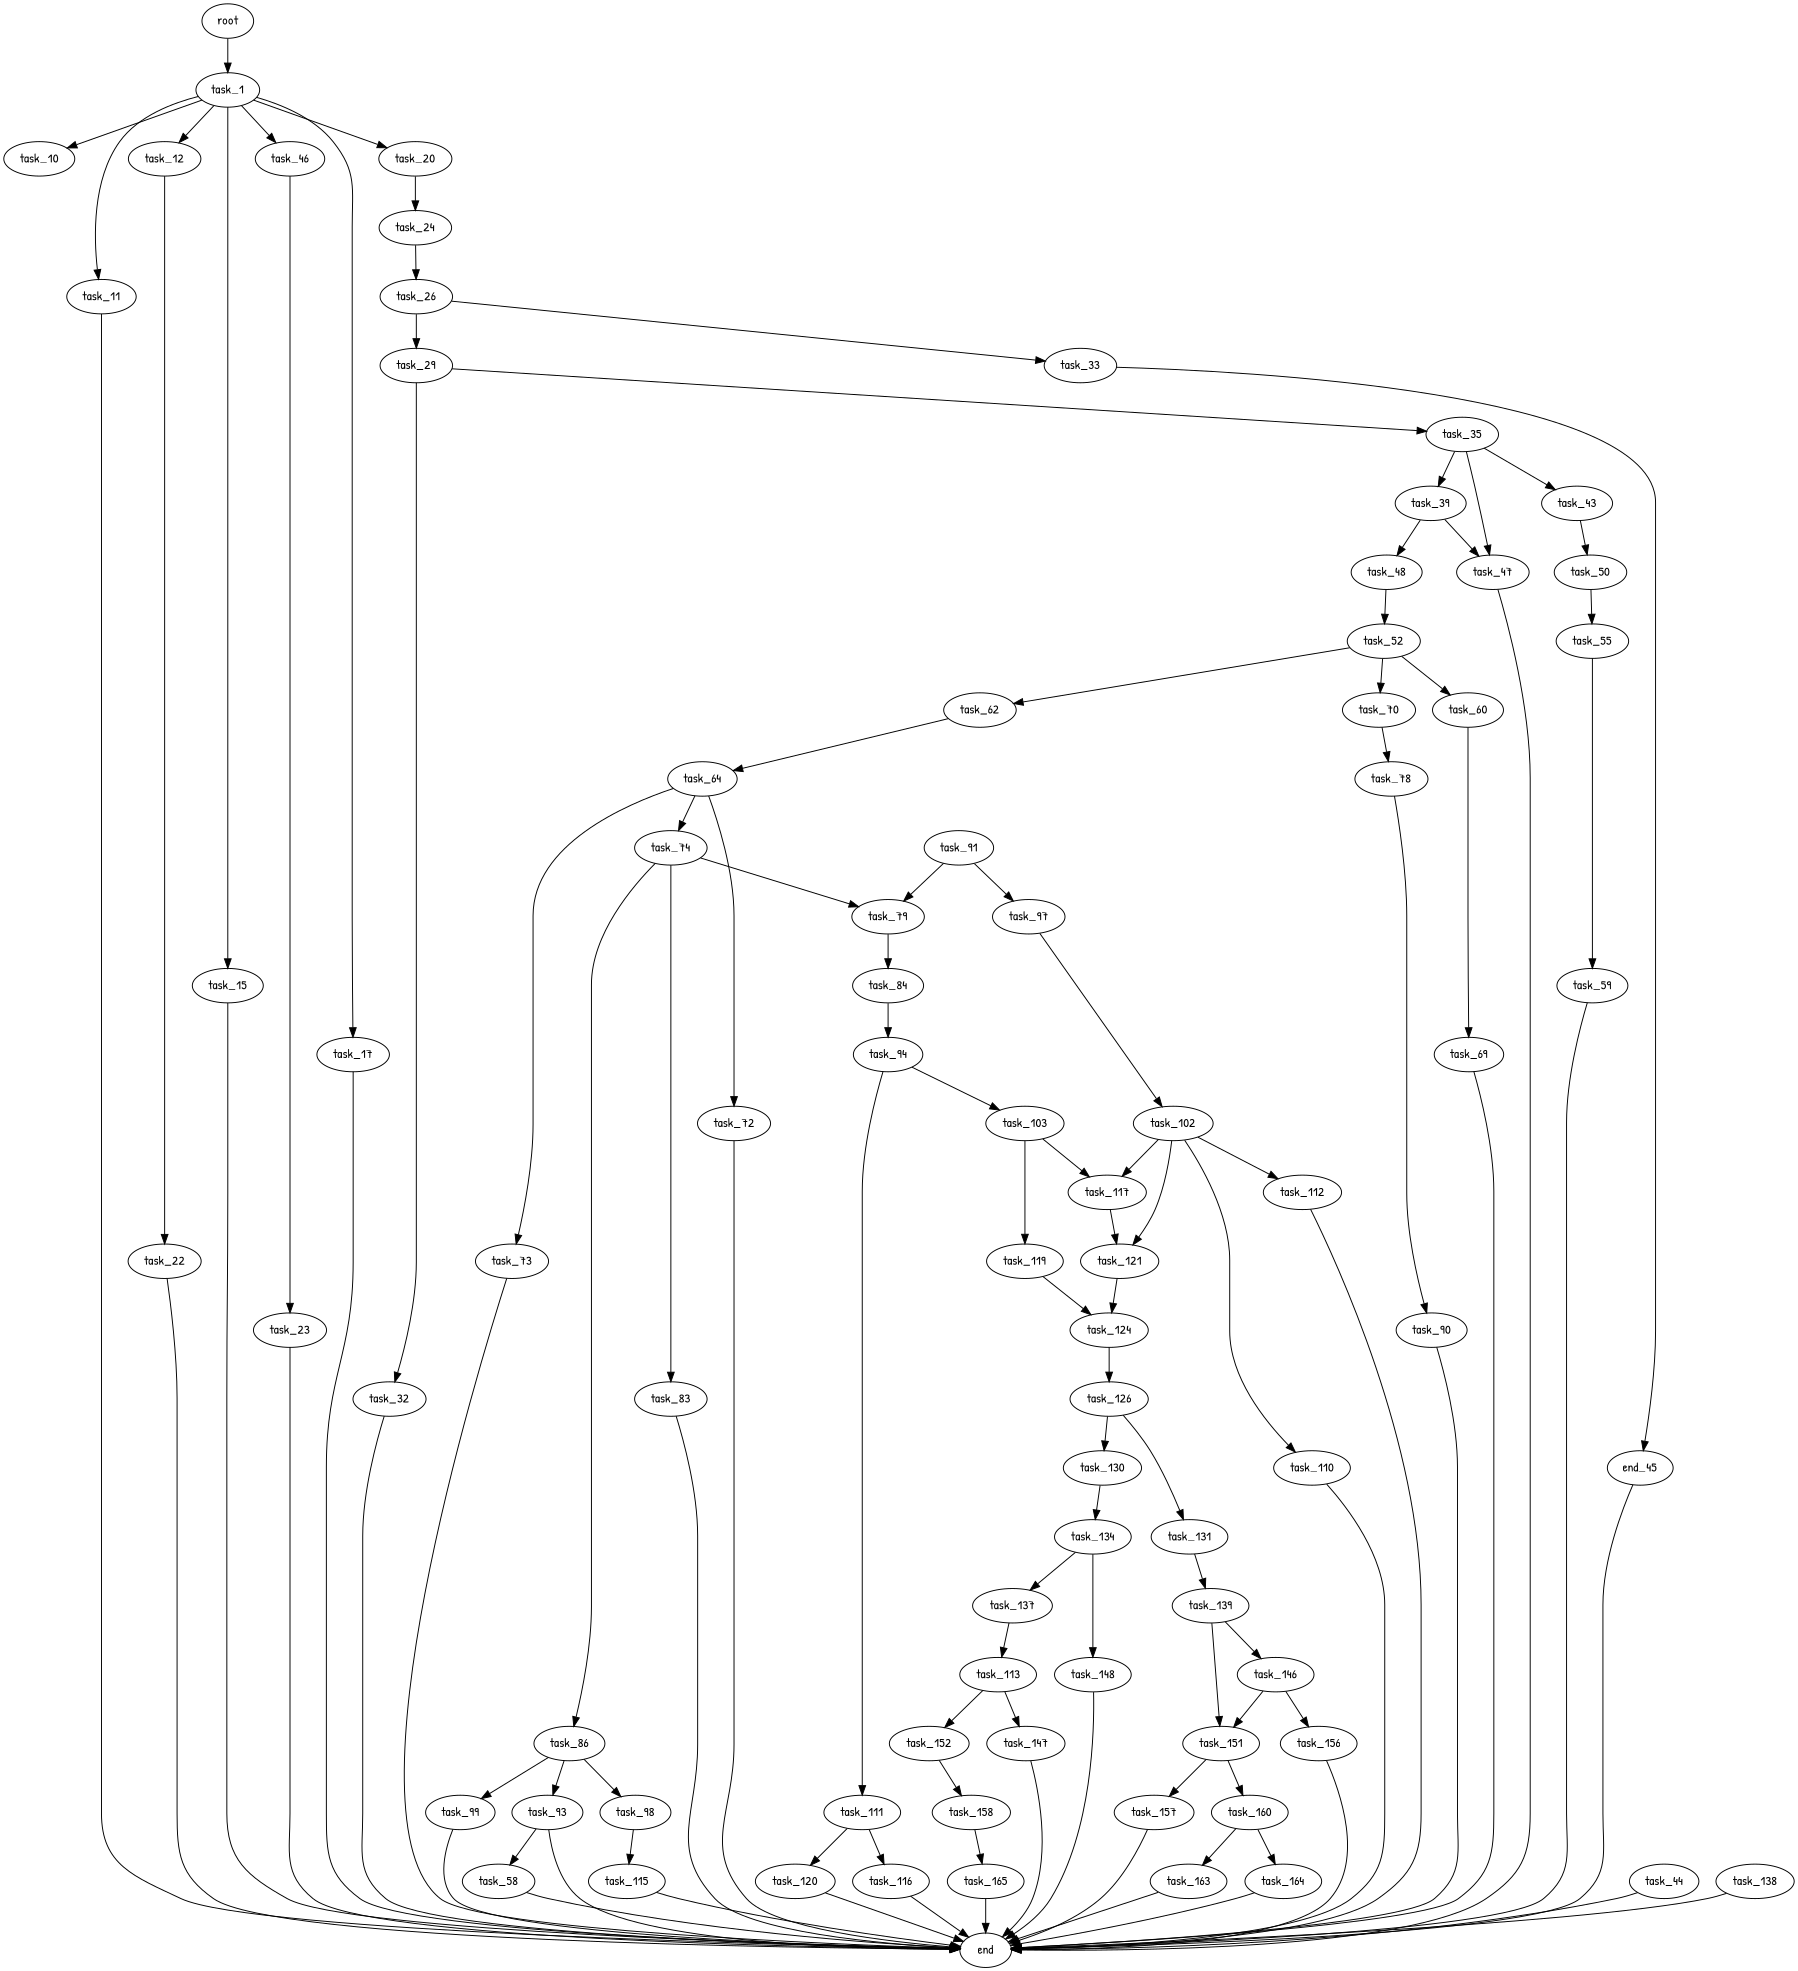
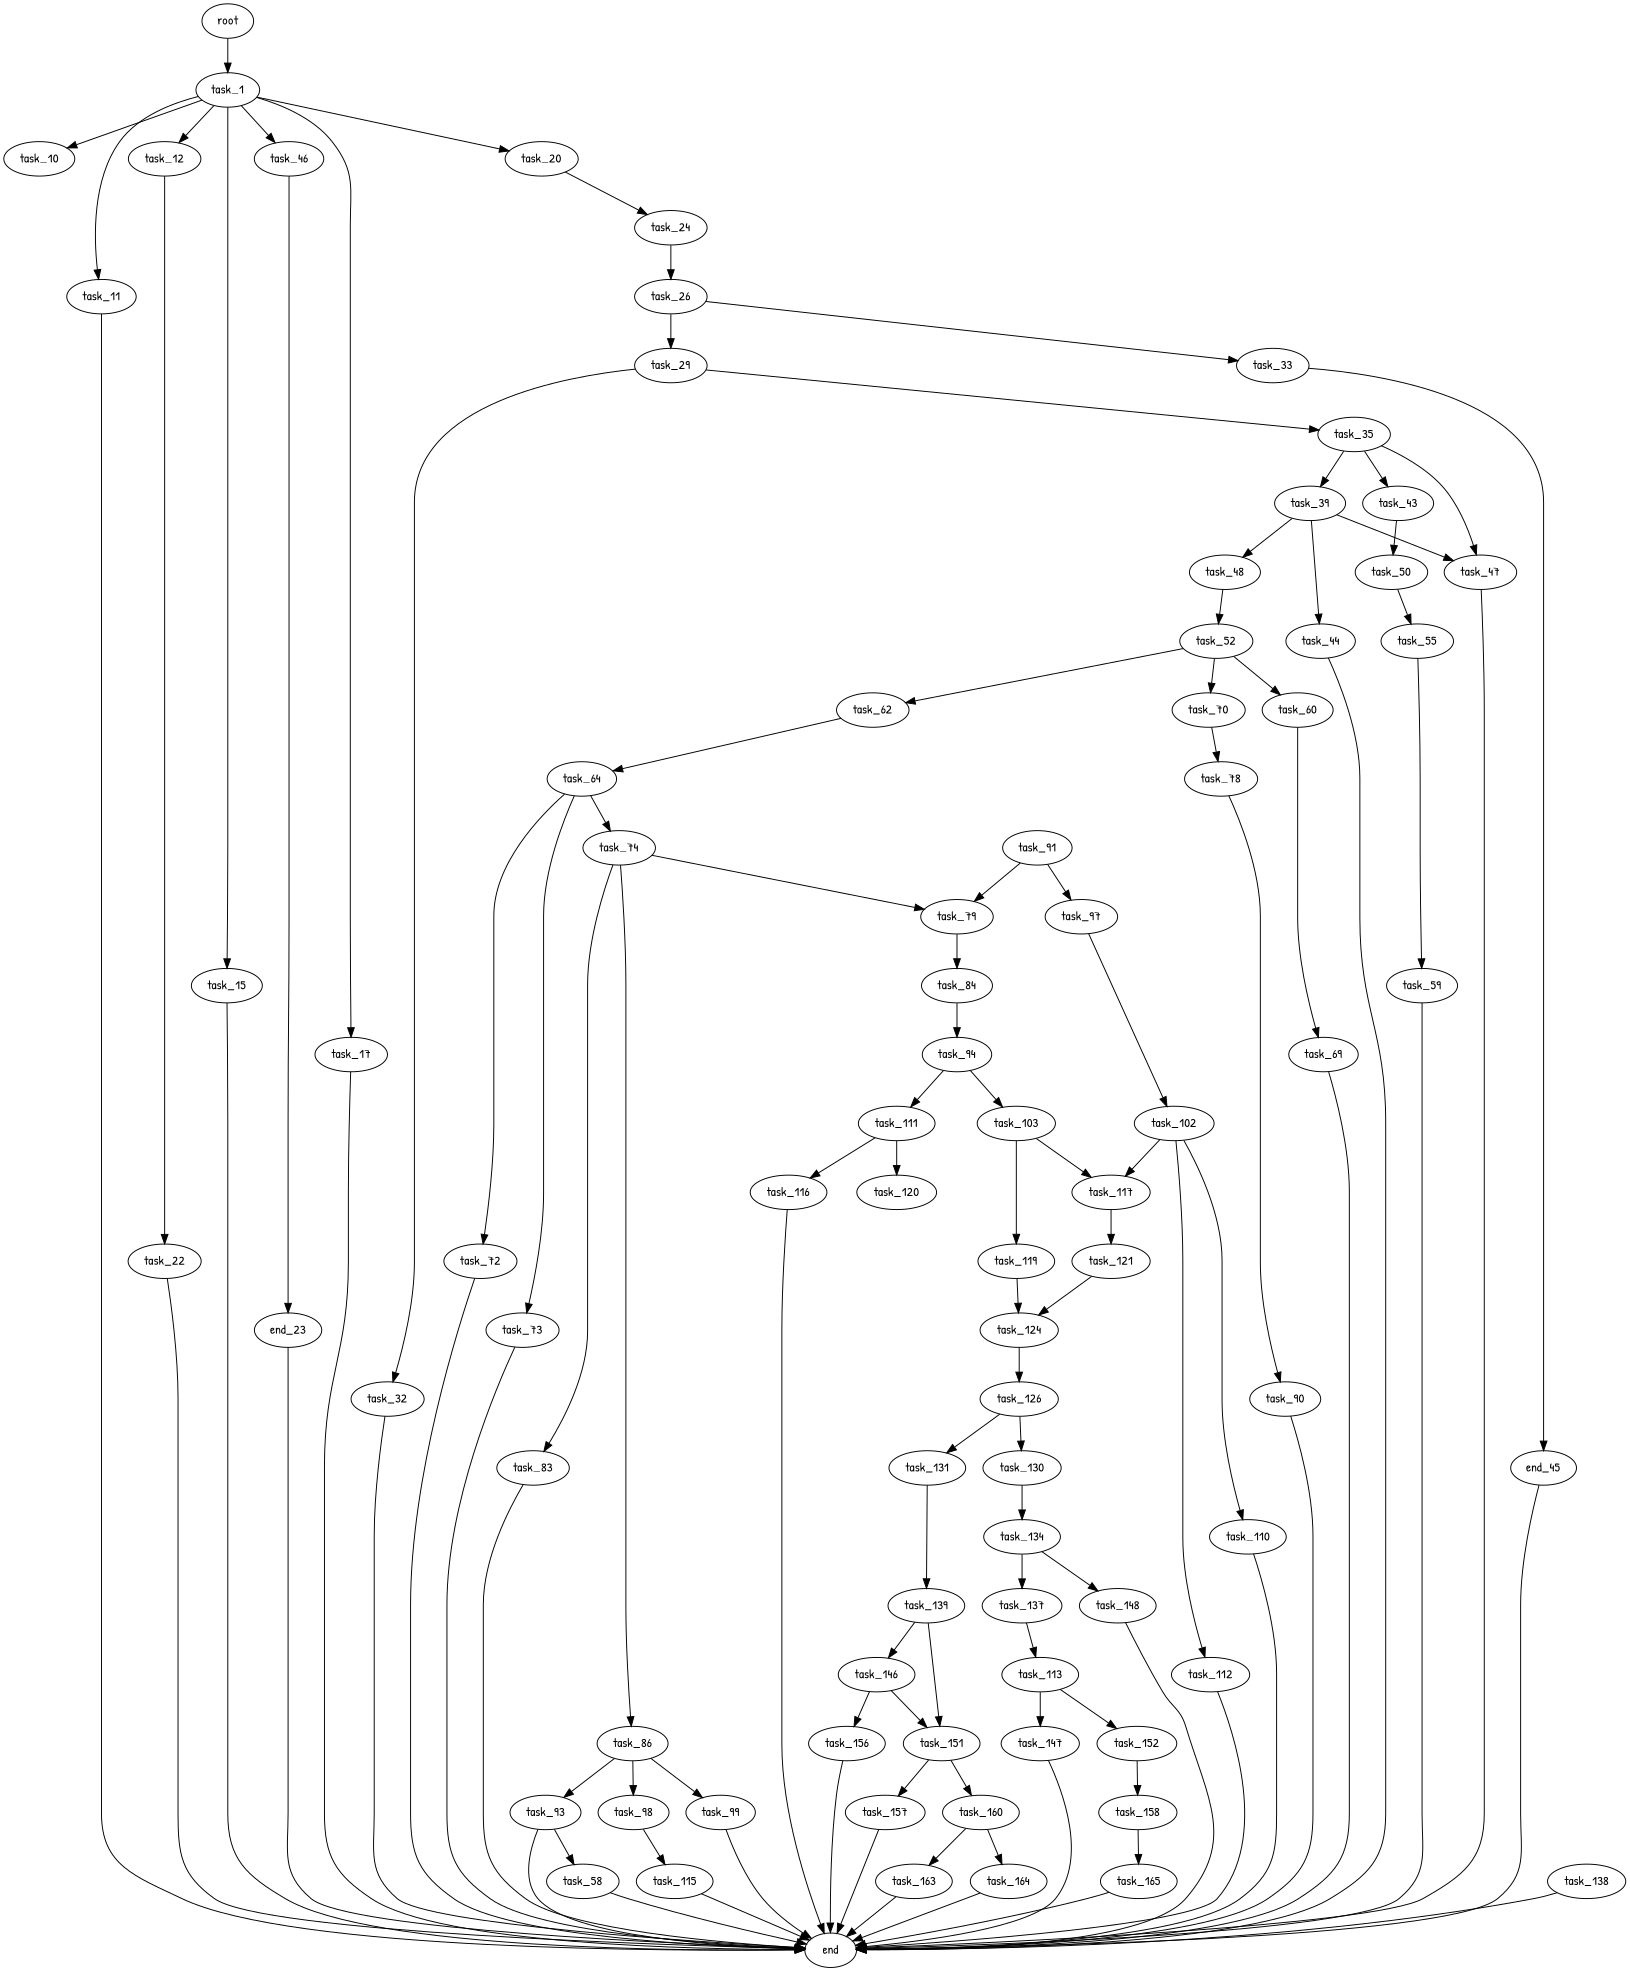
edge "task_39" -> "task_44": added
edge "task_102" -> "task_121": removed
node "task_23": label "task_23" -> "end_23"
edge "task_120" -> "end": removed
